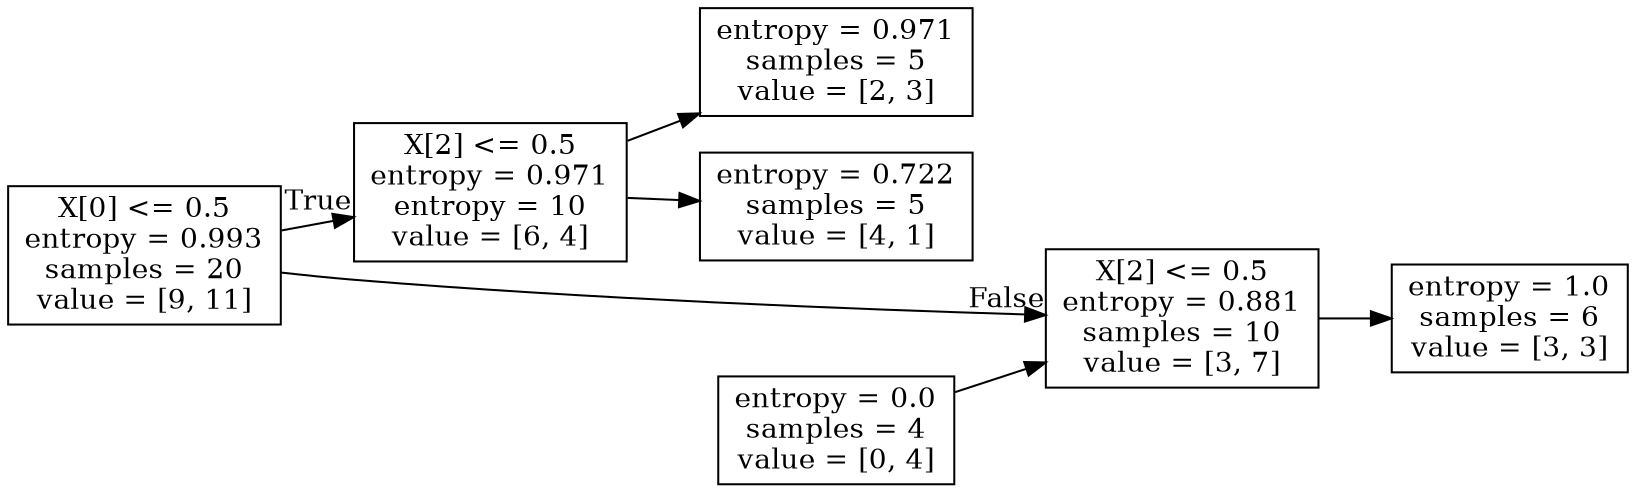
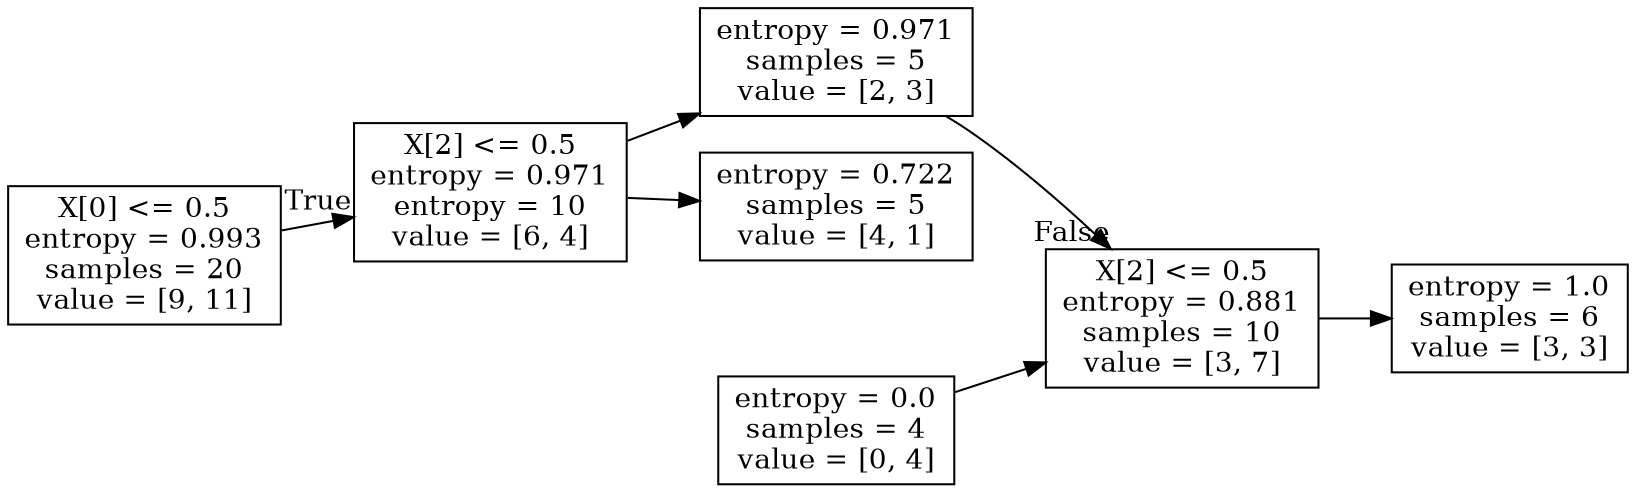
edge "X[0] <= 0.5 entropy = 0.993 samples = 20 value = [9, 11]" -> "X[2] <= 0.5 entropy = 0.881 samples = 10 value = [3, 7]": now "entropy = 0.971 samples = 5 value = [2, 3]" -> "X[2] <= 0.5 entropy = 0.881 samples = 10 value = [3, 7]"
